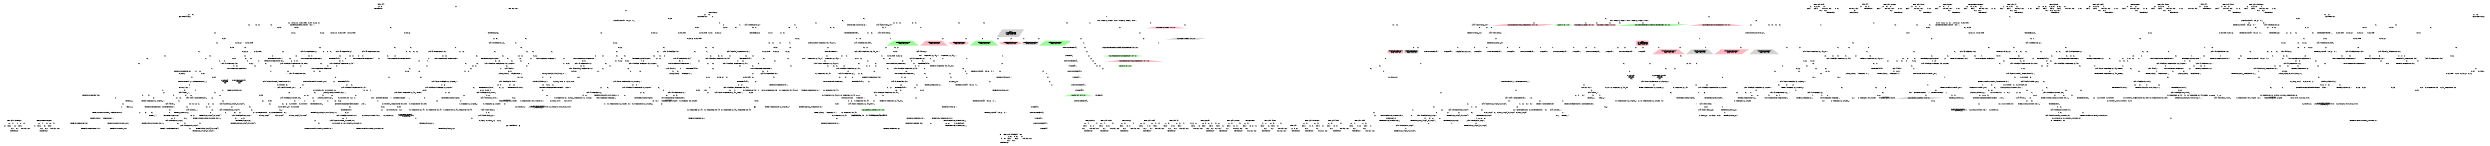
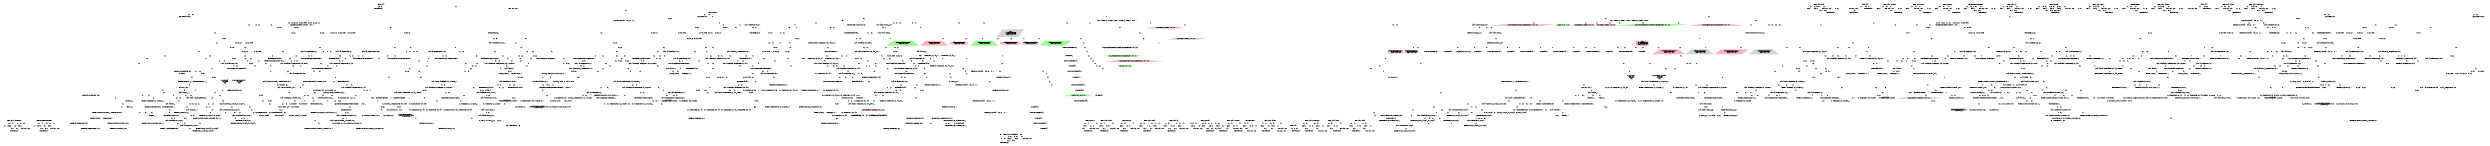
node "<(LOCAL,yr_object_destroy : yr_object_destroy)<SUB>71</SUB>>": fillcolor palegreen -> lightpink
